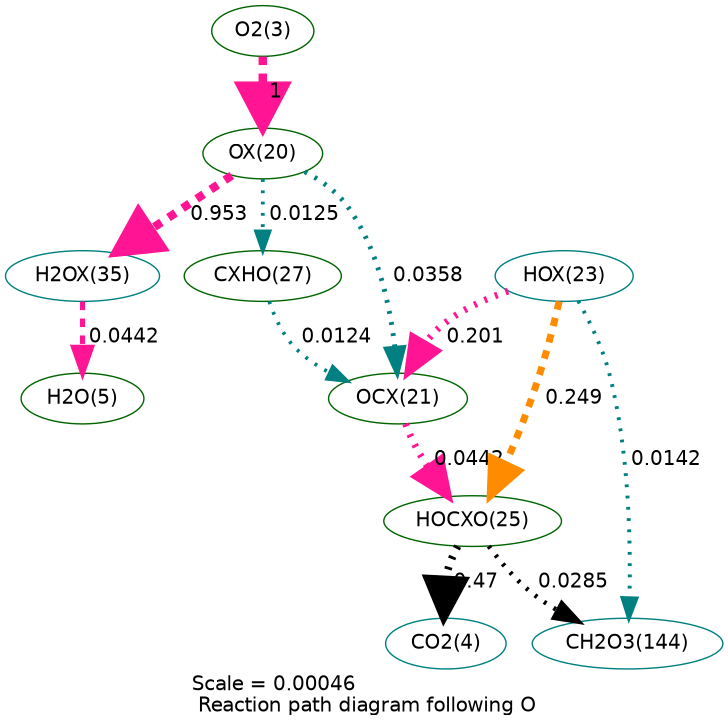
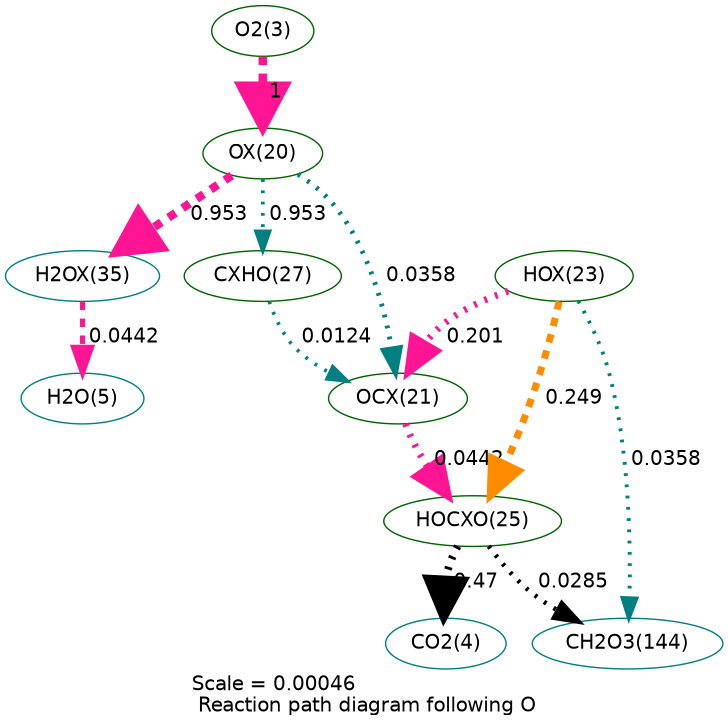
edge "OX(20)" -> "CXHO(27)": label " 0.0125" -> " 0.953"
node "HOX(23)": color teal -> darkgreen
node "H2O(5)": color darkgreen -> teal
edge "HOX(23)" -> "CH2O3(144)": label " 0.0142" -> " 0.0358"
